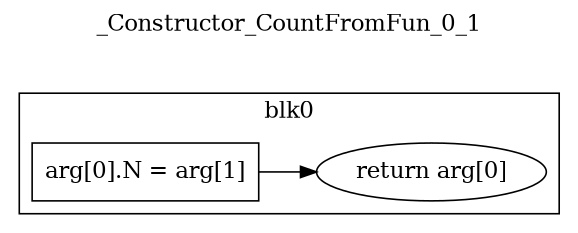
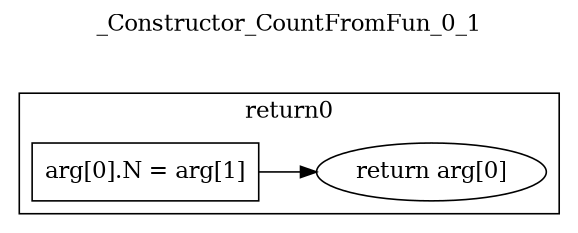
cluster "blk0": label "blk0" -> "return0"
